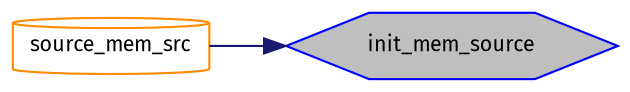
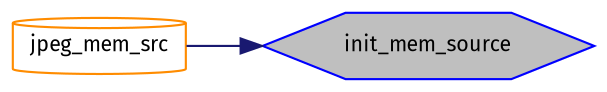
node "source_mem_src": label "source_mem_src" -> "jpeg_mem_src"
